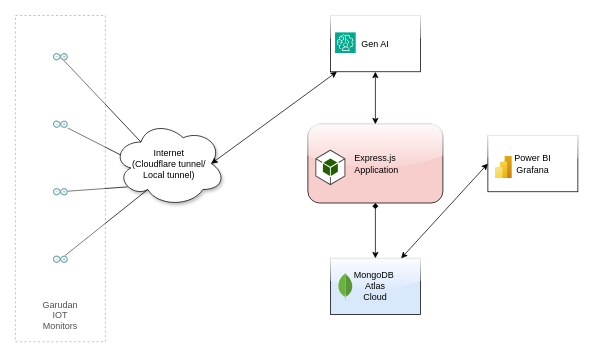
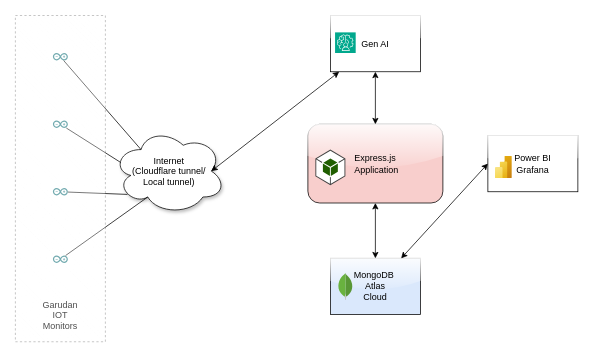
node "Internet (Cloudflare tunnel/ Local tunnel)": moved (169, 164) -> (169, 171)
edge "Express.js Application" -- "MongoDB Atlas Cloud": arrowhead diamond -> classic
